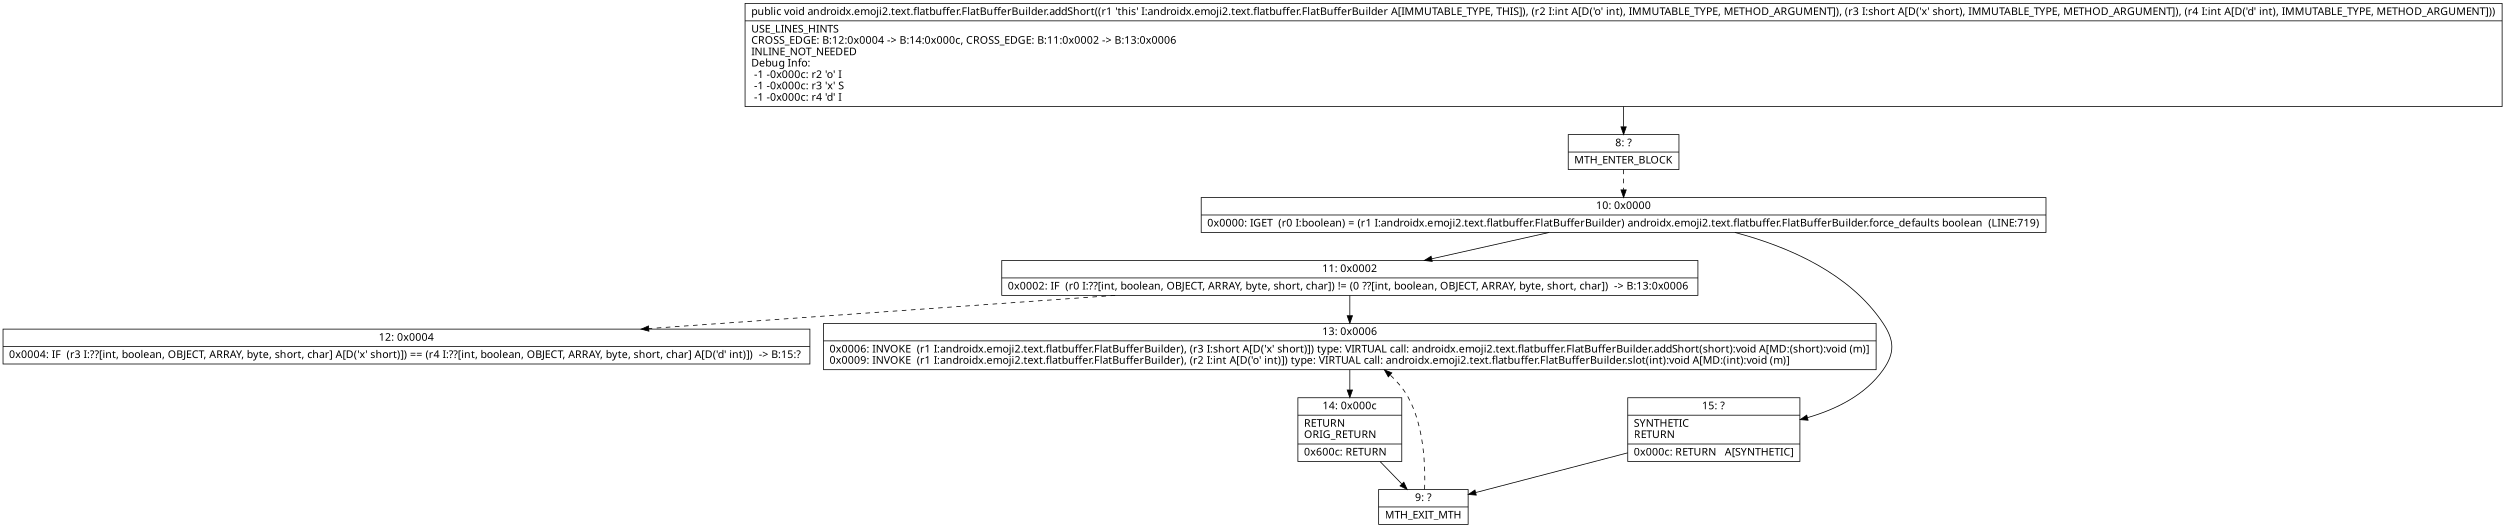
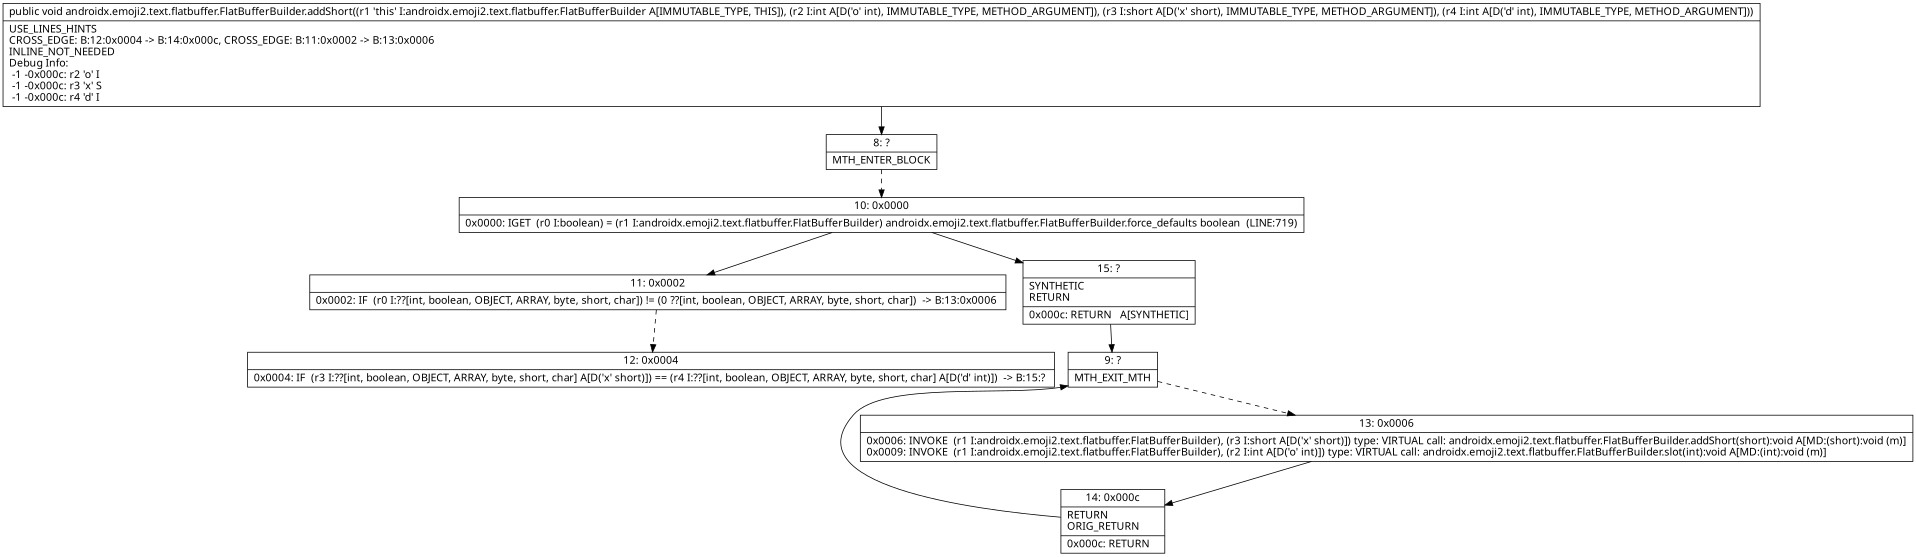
edge "11: 0x0002" -> "13: 0x0006": removed
node "14: 0x000c": text "0x600c: RETURN" -> "0x000c: RETURN"
